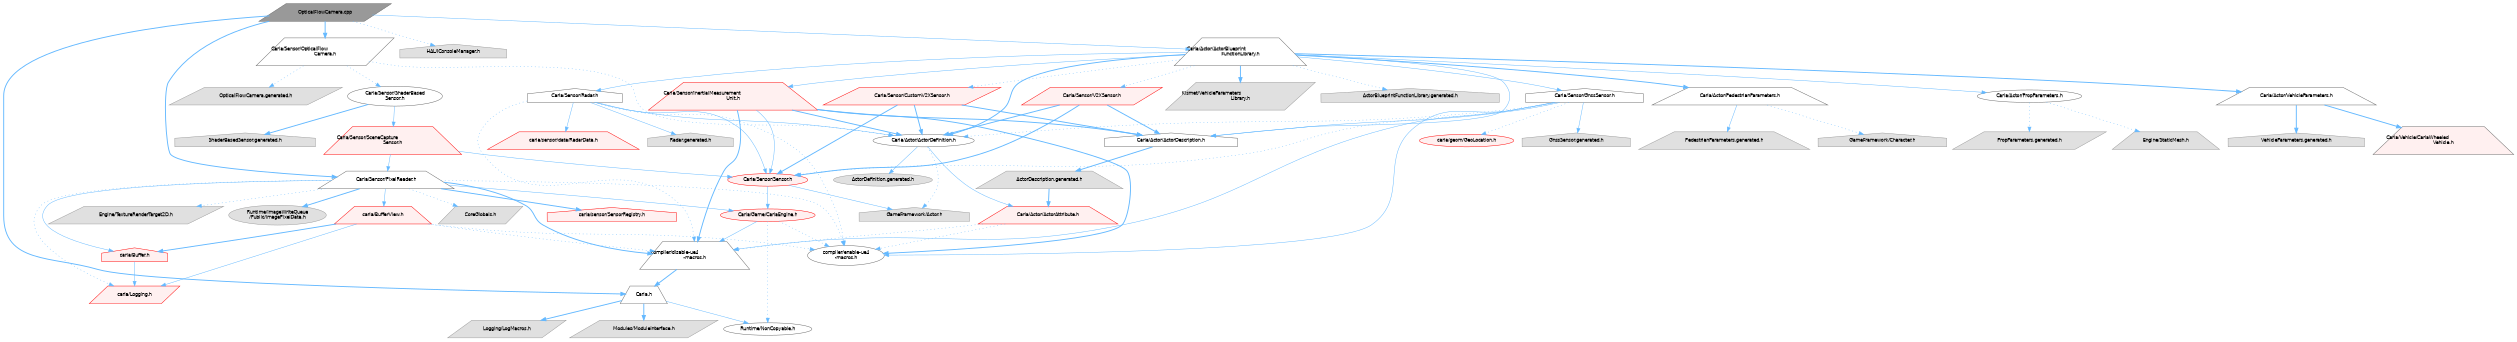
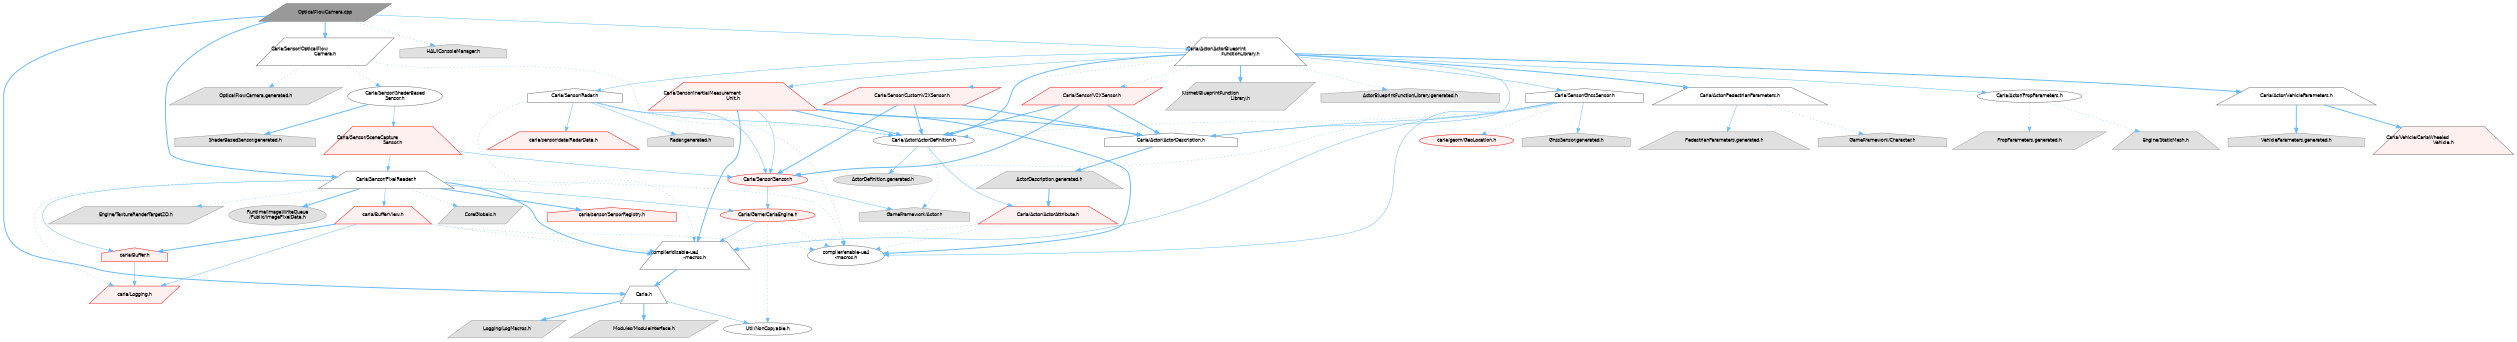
node "Kismet/VehicleParameters Library.h": label "Kismet/VehicleParameters Library.h" -> "Kismet/BlueprintFunction Library.h"
node "Runtime/NonCopyable.h": label "Runtime/NonCopyable.h" -> "Util/NonCopyable.h"
